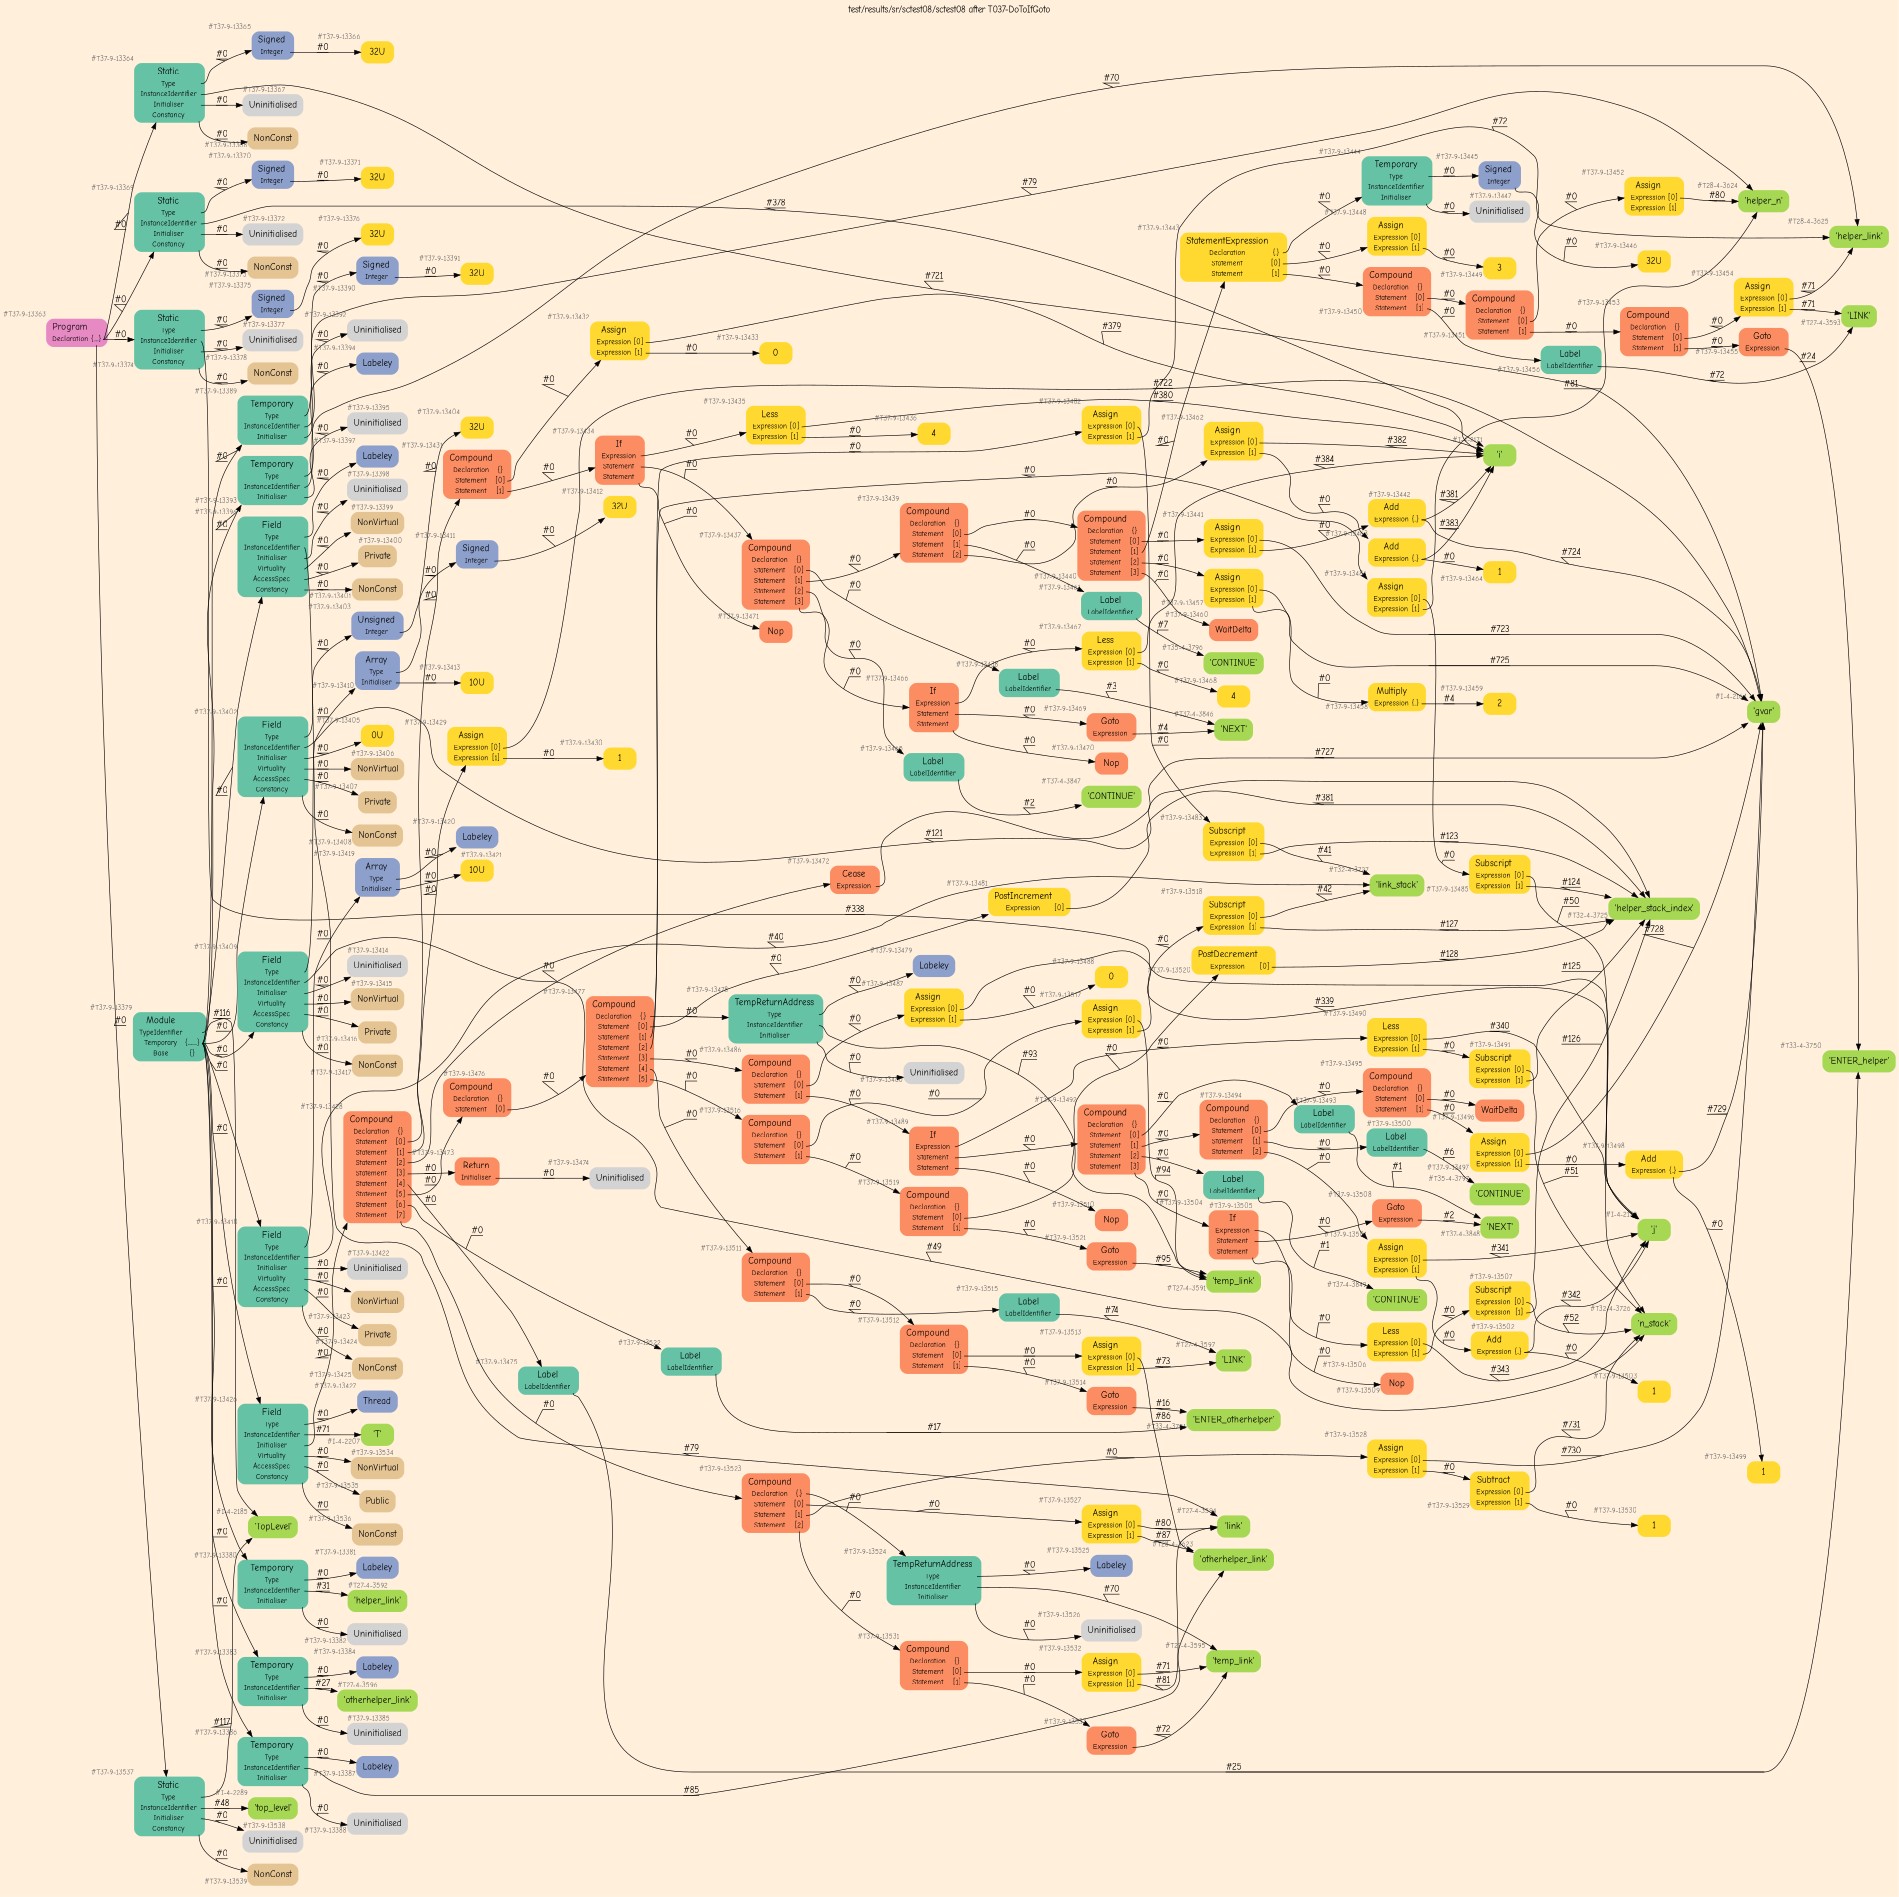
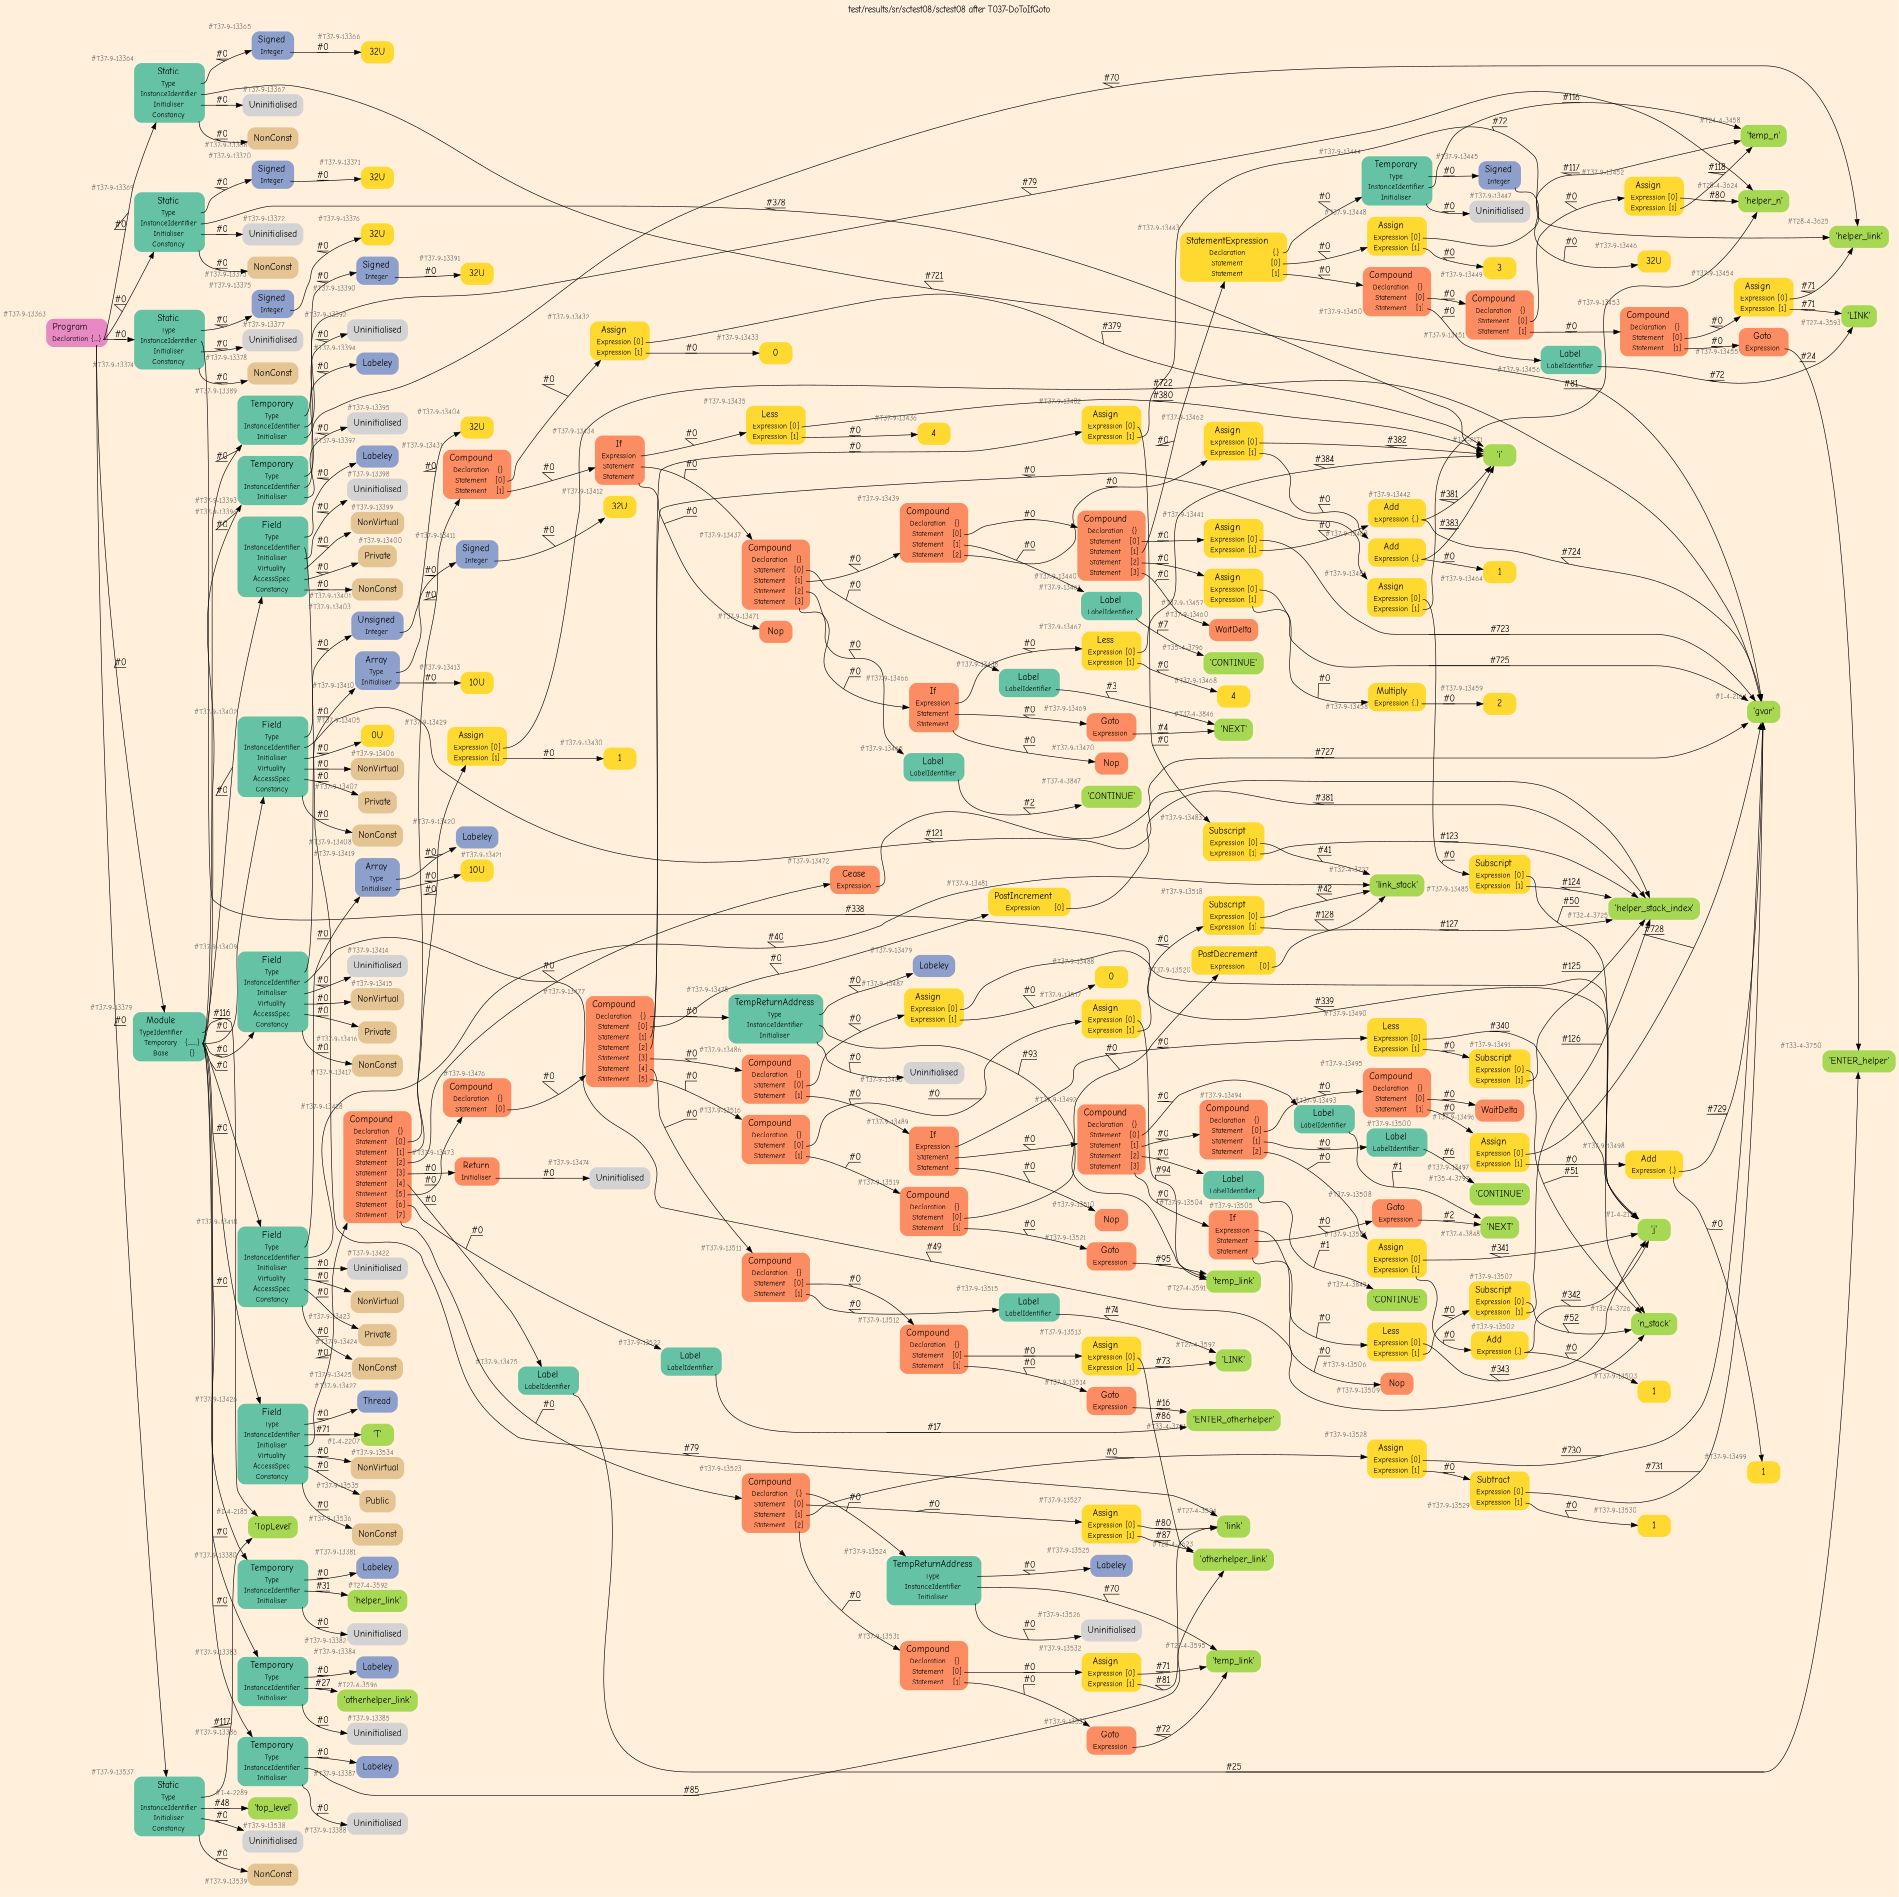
node "'temp_n'": added
edge "Program" -> "Module": added, label "#0"
edge "Multiply" -> "2": label "#4" -> "#0"
edge "PostDecrement" -> "'helper_stack_index'": now "PostDecrement" -> "'link_stack'"
edge "Subtract" -> "'n_stack'": now "Subtract" -> "'gvar'"
